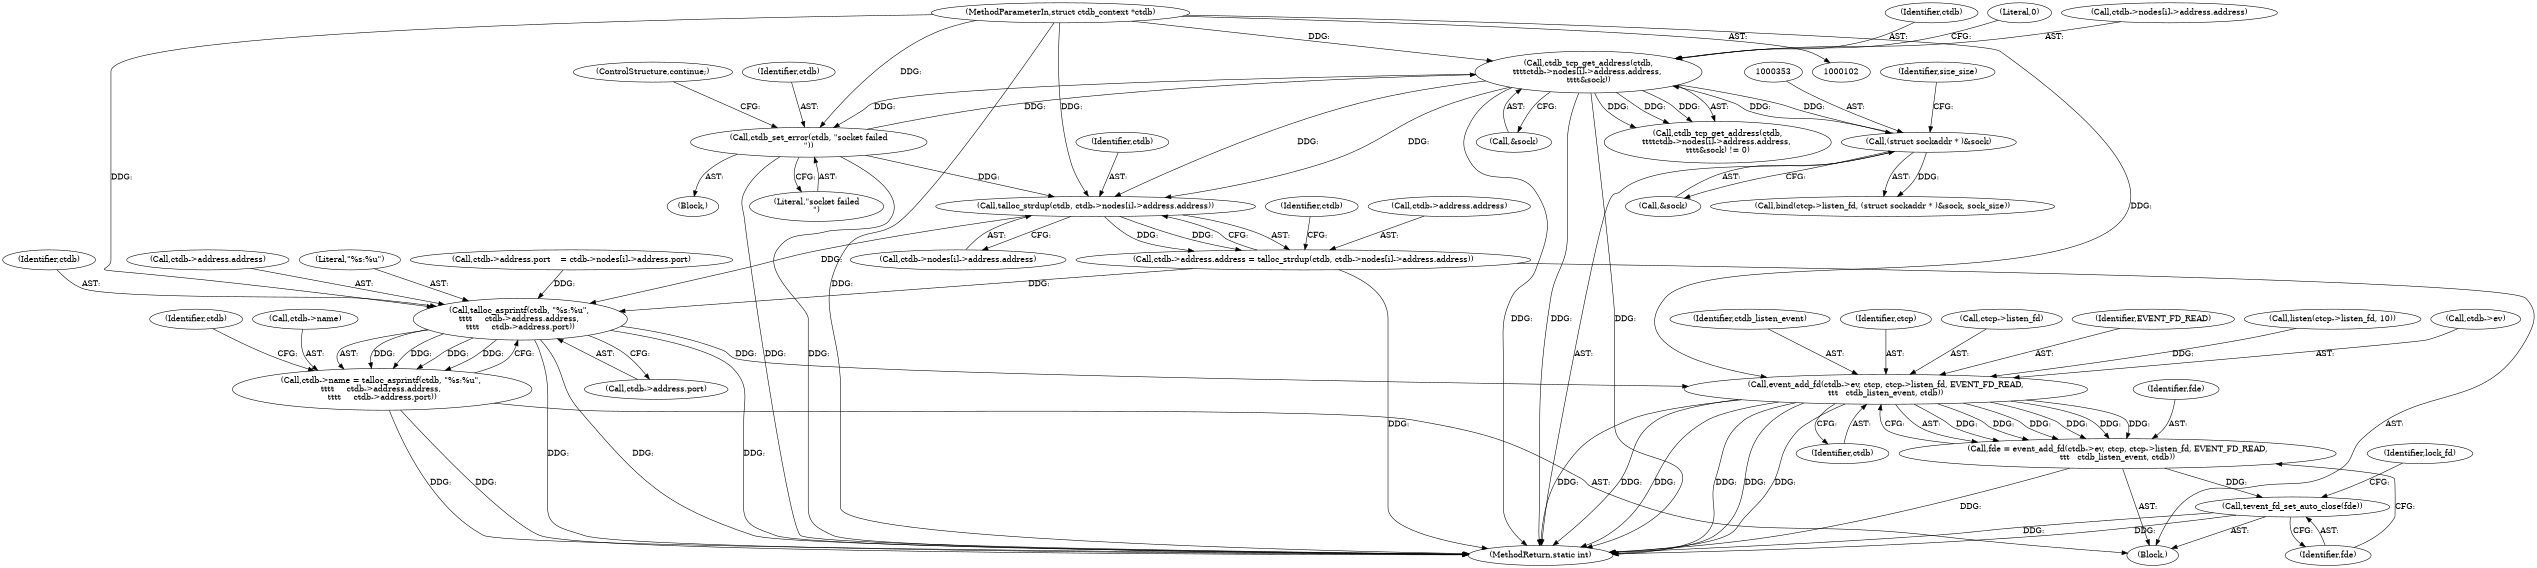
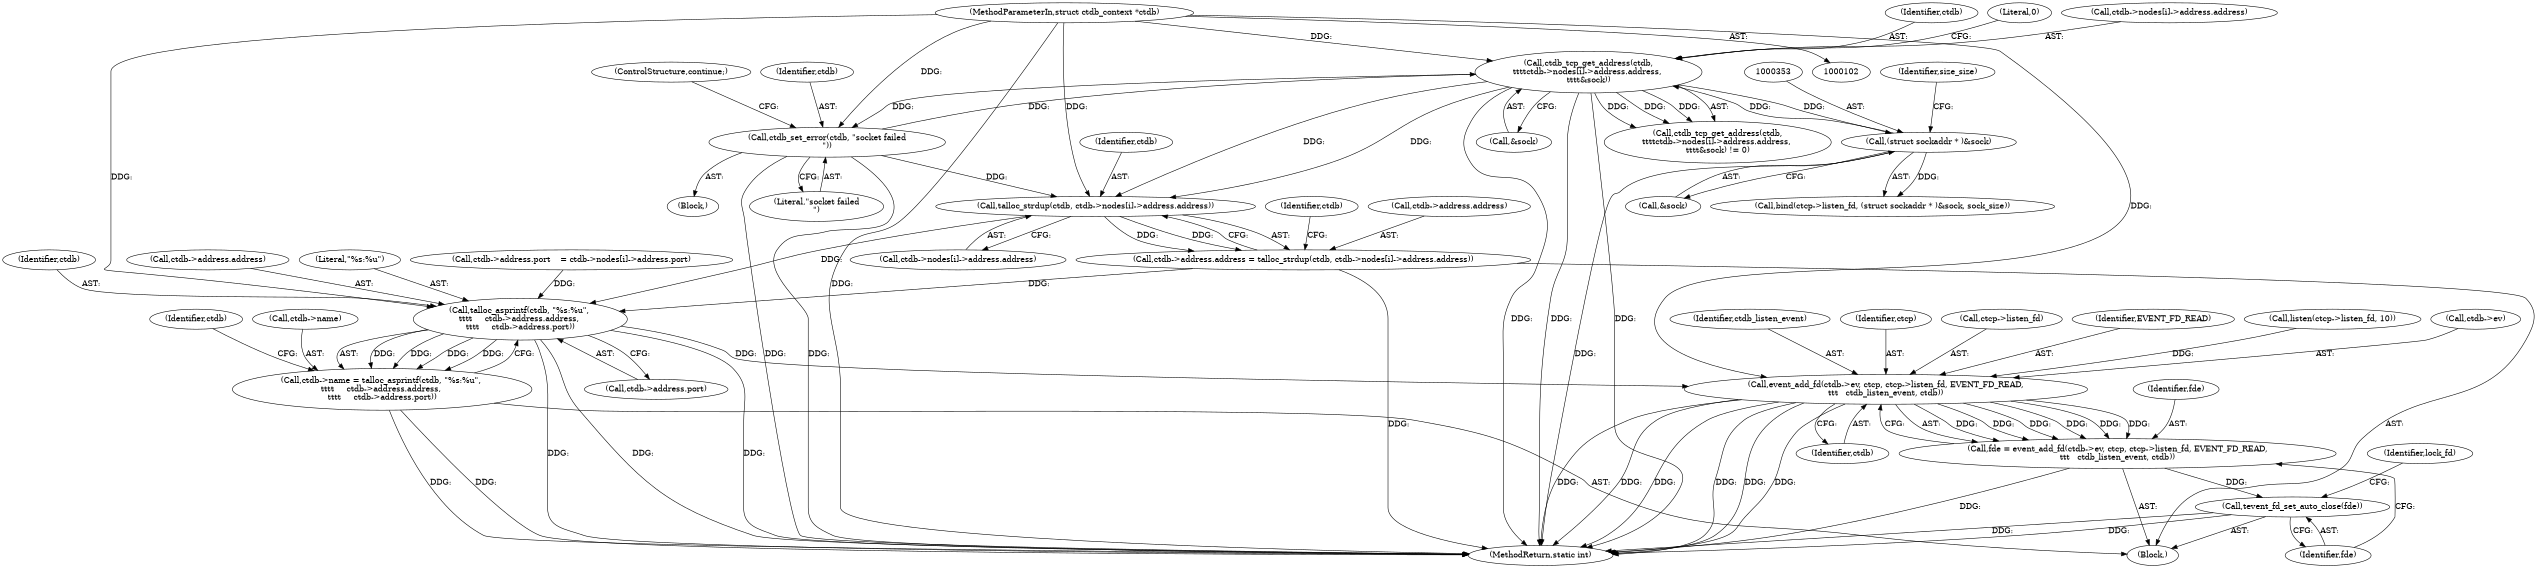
edge "(Call,(struct sockaddr * )&sock)" -> "(MethodReturn,static int)": label "AST: " -> "DDG: "
